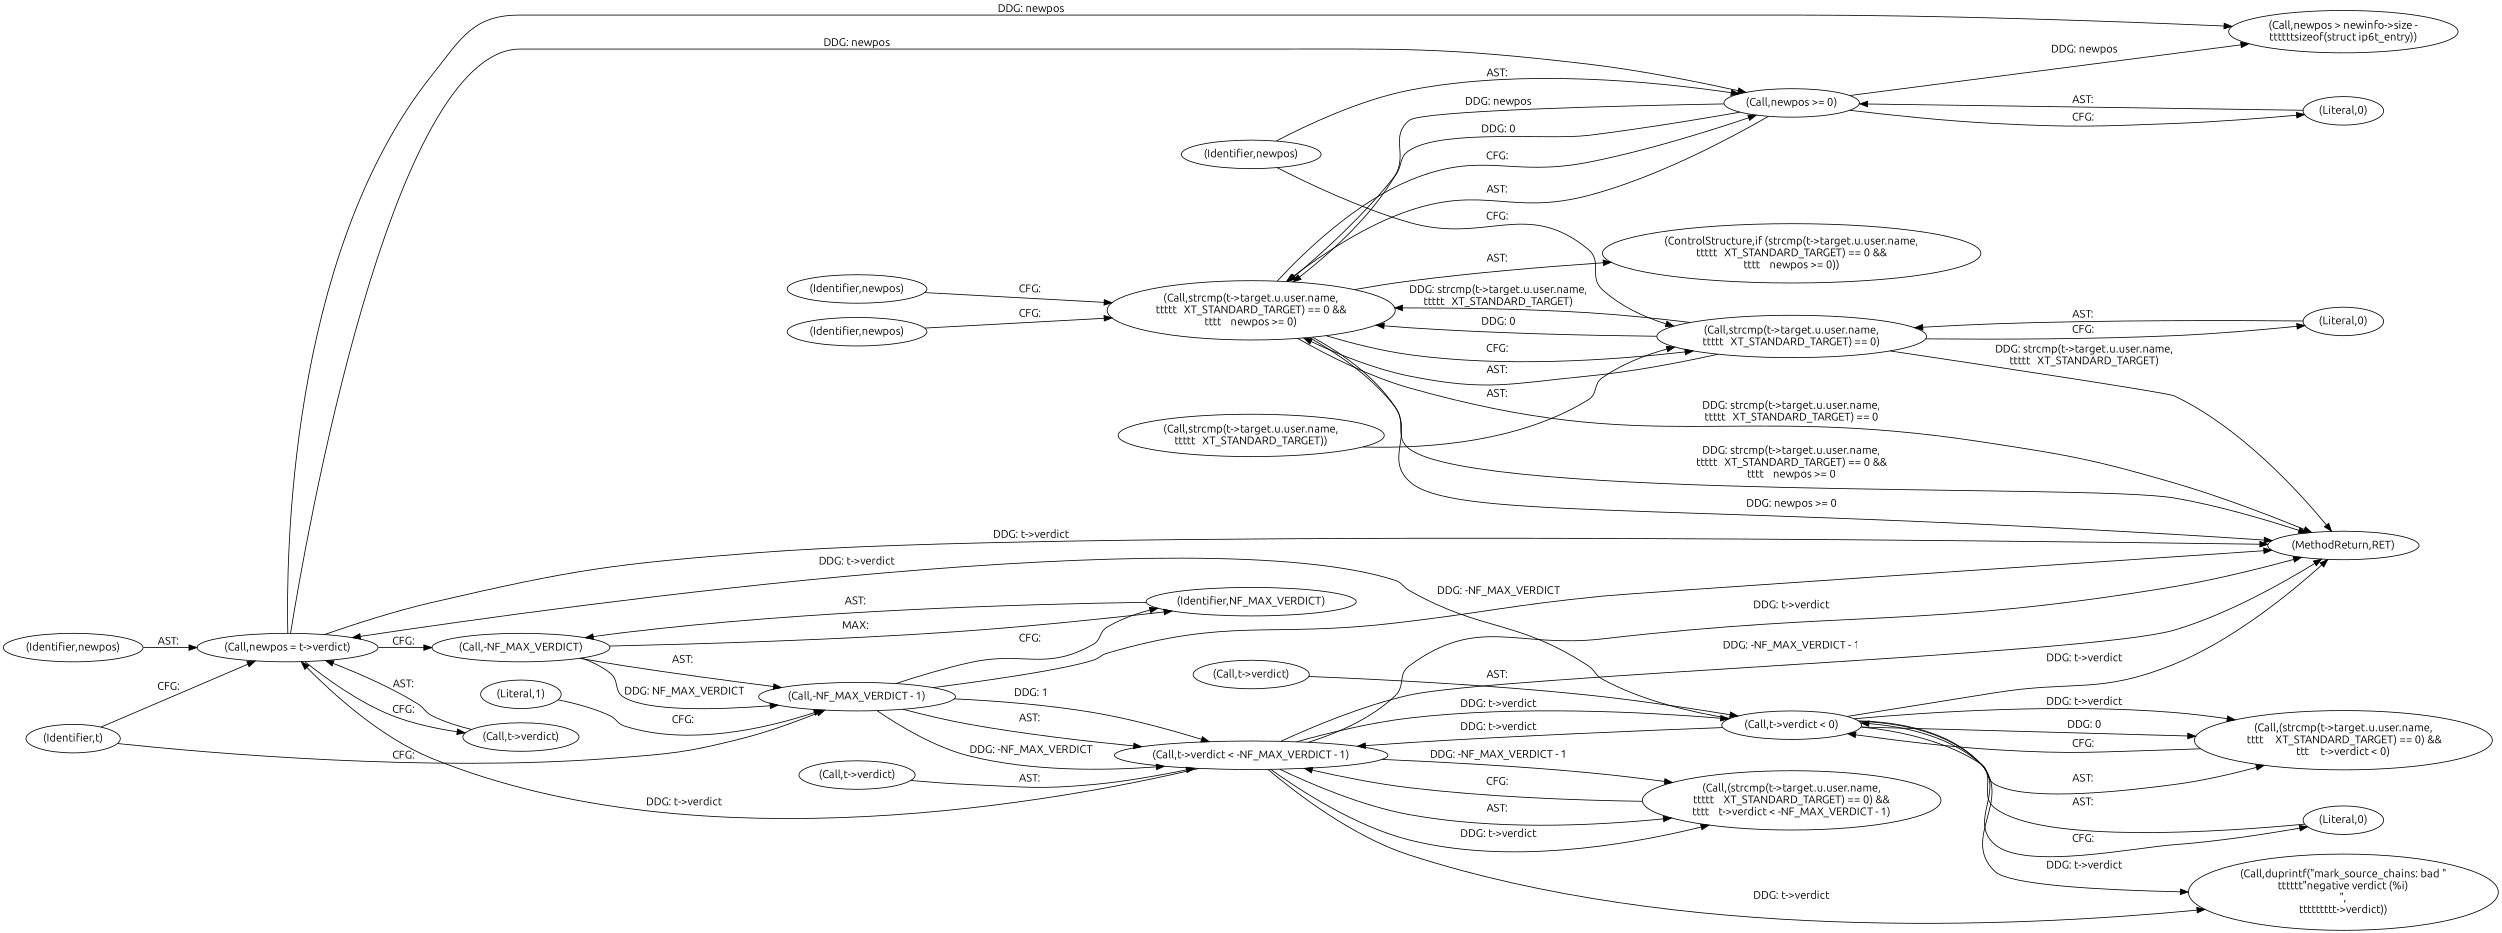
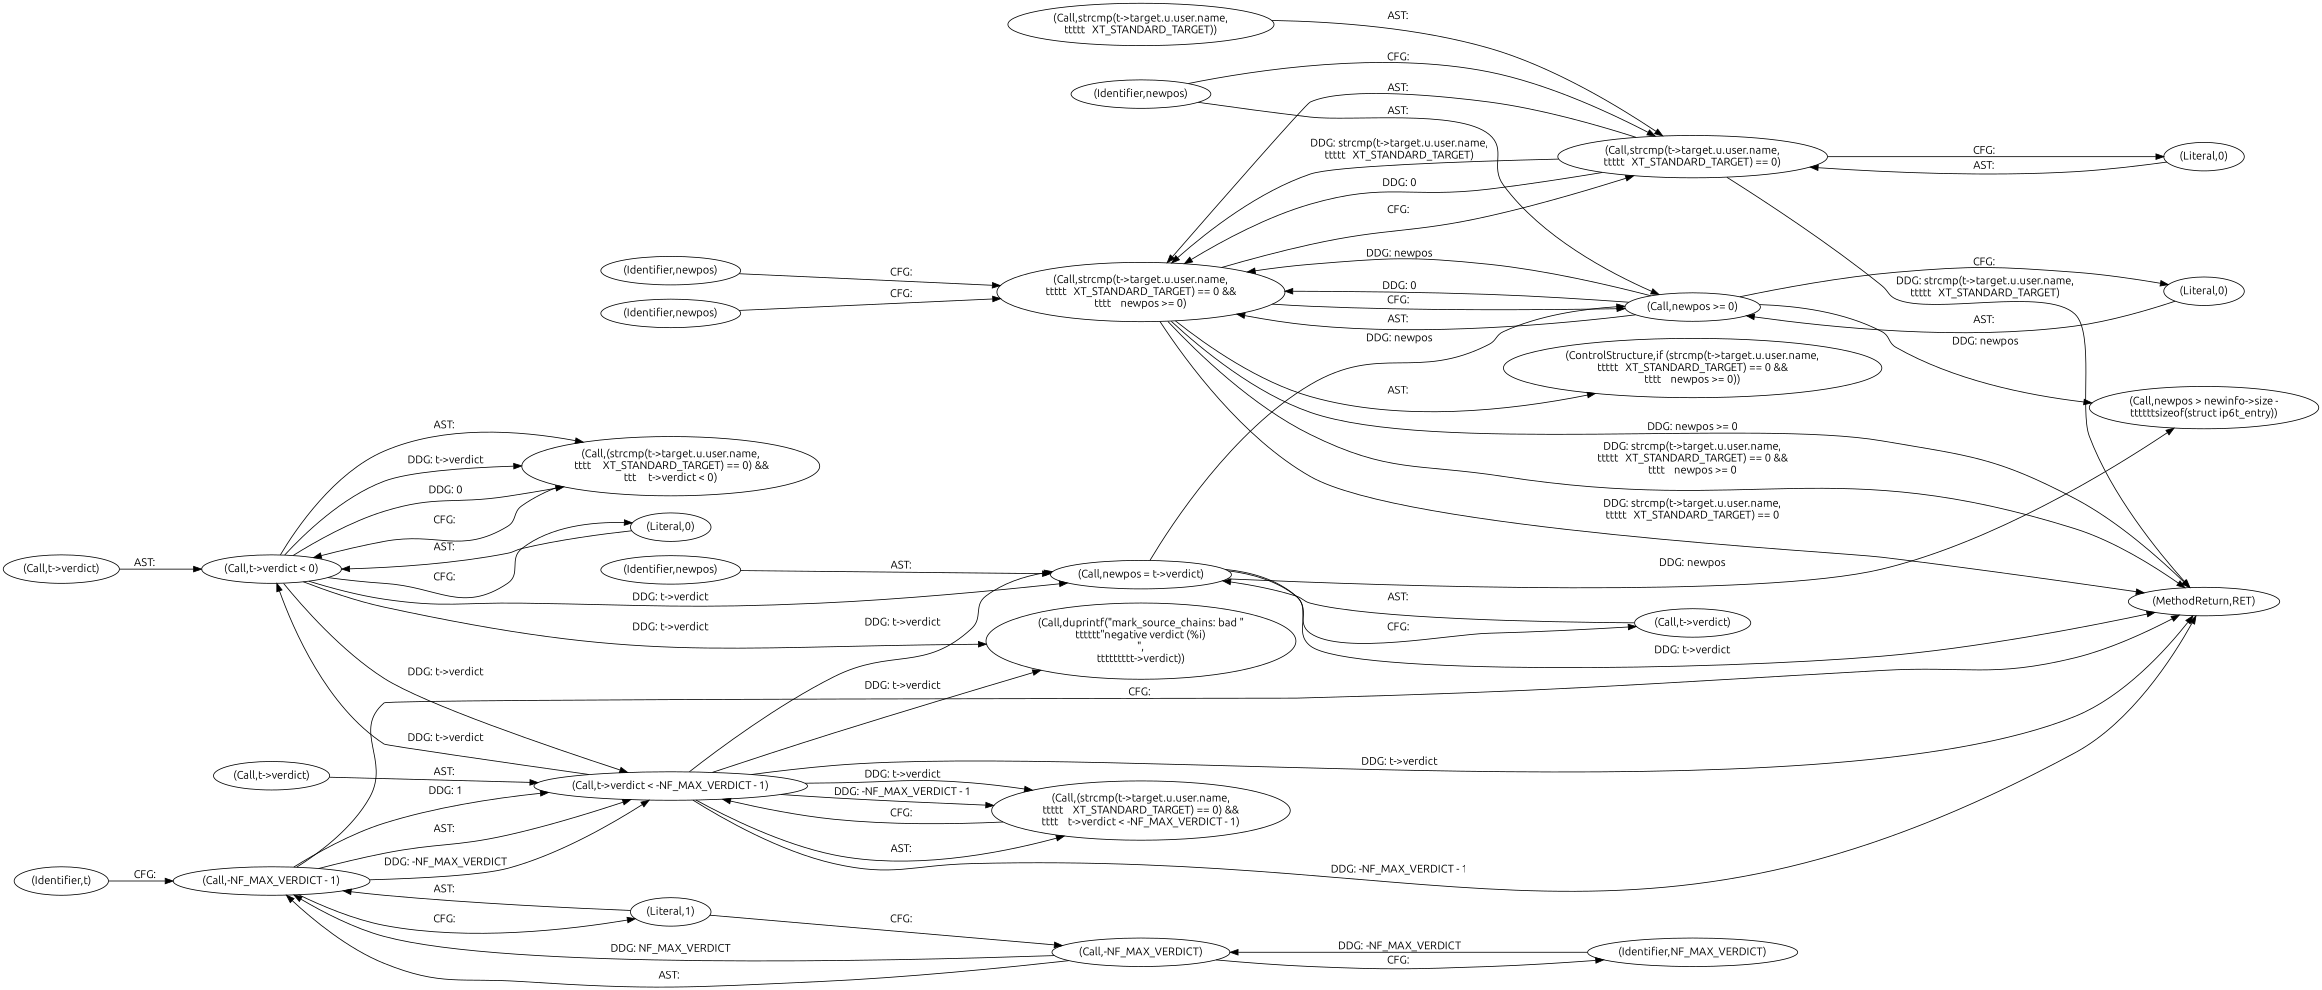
edge "(Call,-NF_MAX_VERDICT - 1)" -> "(MethodReturn,RET)": label "DDG: -NF_MAX_VERDICT" -> "CFG: "
edge "(Identifier,NF_MAX_VERDICT)" -> "(Call,-NF_MAX_VERDICT)": label "AST: " -> "DDG: -NF_MAX_VERDICT"
edge "(Call,-NF_MAX_VERDICT)" -> "(Identifier,NF_MAX_VERDICT)": label "MAX: " -> "CFG: "
edge "(Call,newpos = t->verdict)" -> "(Call,-NF_MAX_VERDICT)": now "(Literal,1)" -> "(Call,-NF_MAX_VERDICT)"
edge "(Call,-NF_MAX_VERDICT - 1)" -> "(Identifier,NF_MAX_VERDICT)": now "(Call,-NF_MAX_VERDICT - 1)" -> "(Literal,1)"
edge "(Call,t->verdict < 0)" -> "(MethodReturn,RET)": removed, label "DDG: t->verdict"
edge "(Identifier,t)" -> "(Call,newpos = t->verdict)": removed, label "CFG:"
edge "(Literal,1)" -> "(Call,-NF_MAX_VERDICT - 1)": label "CFG: " -> "AST: "
